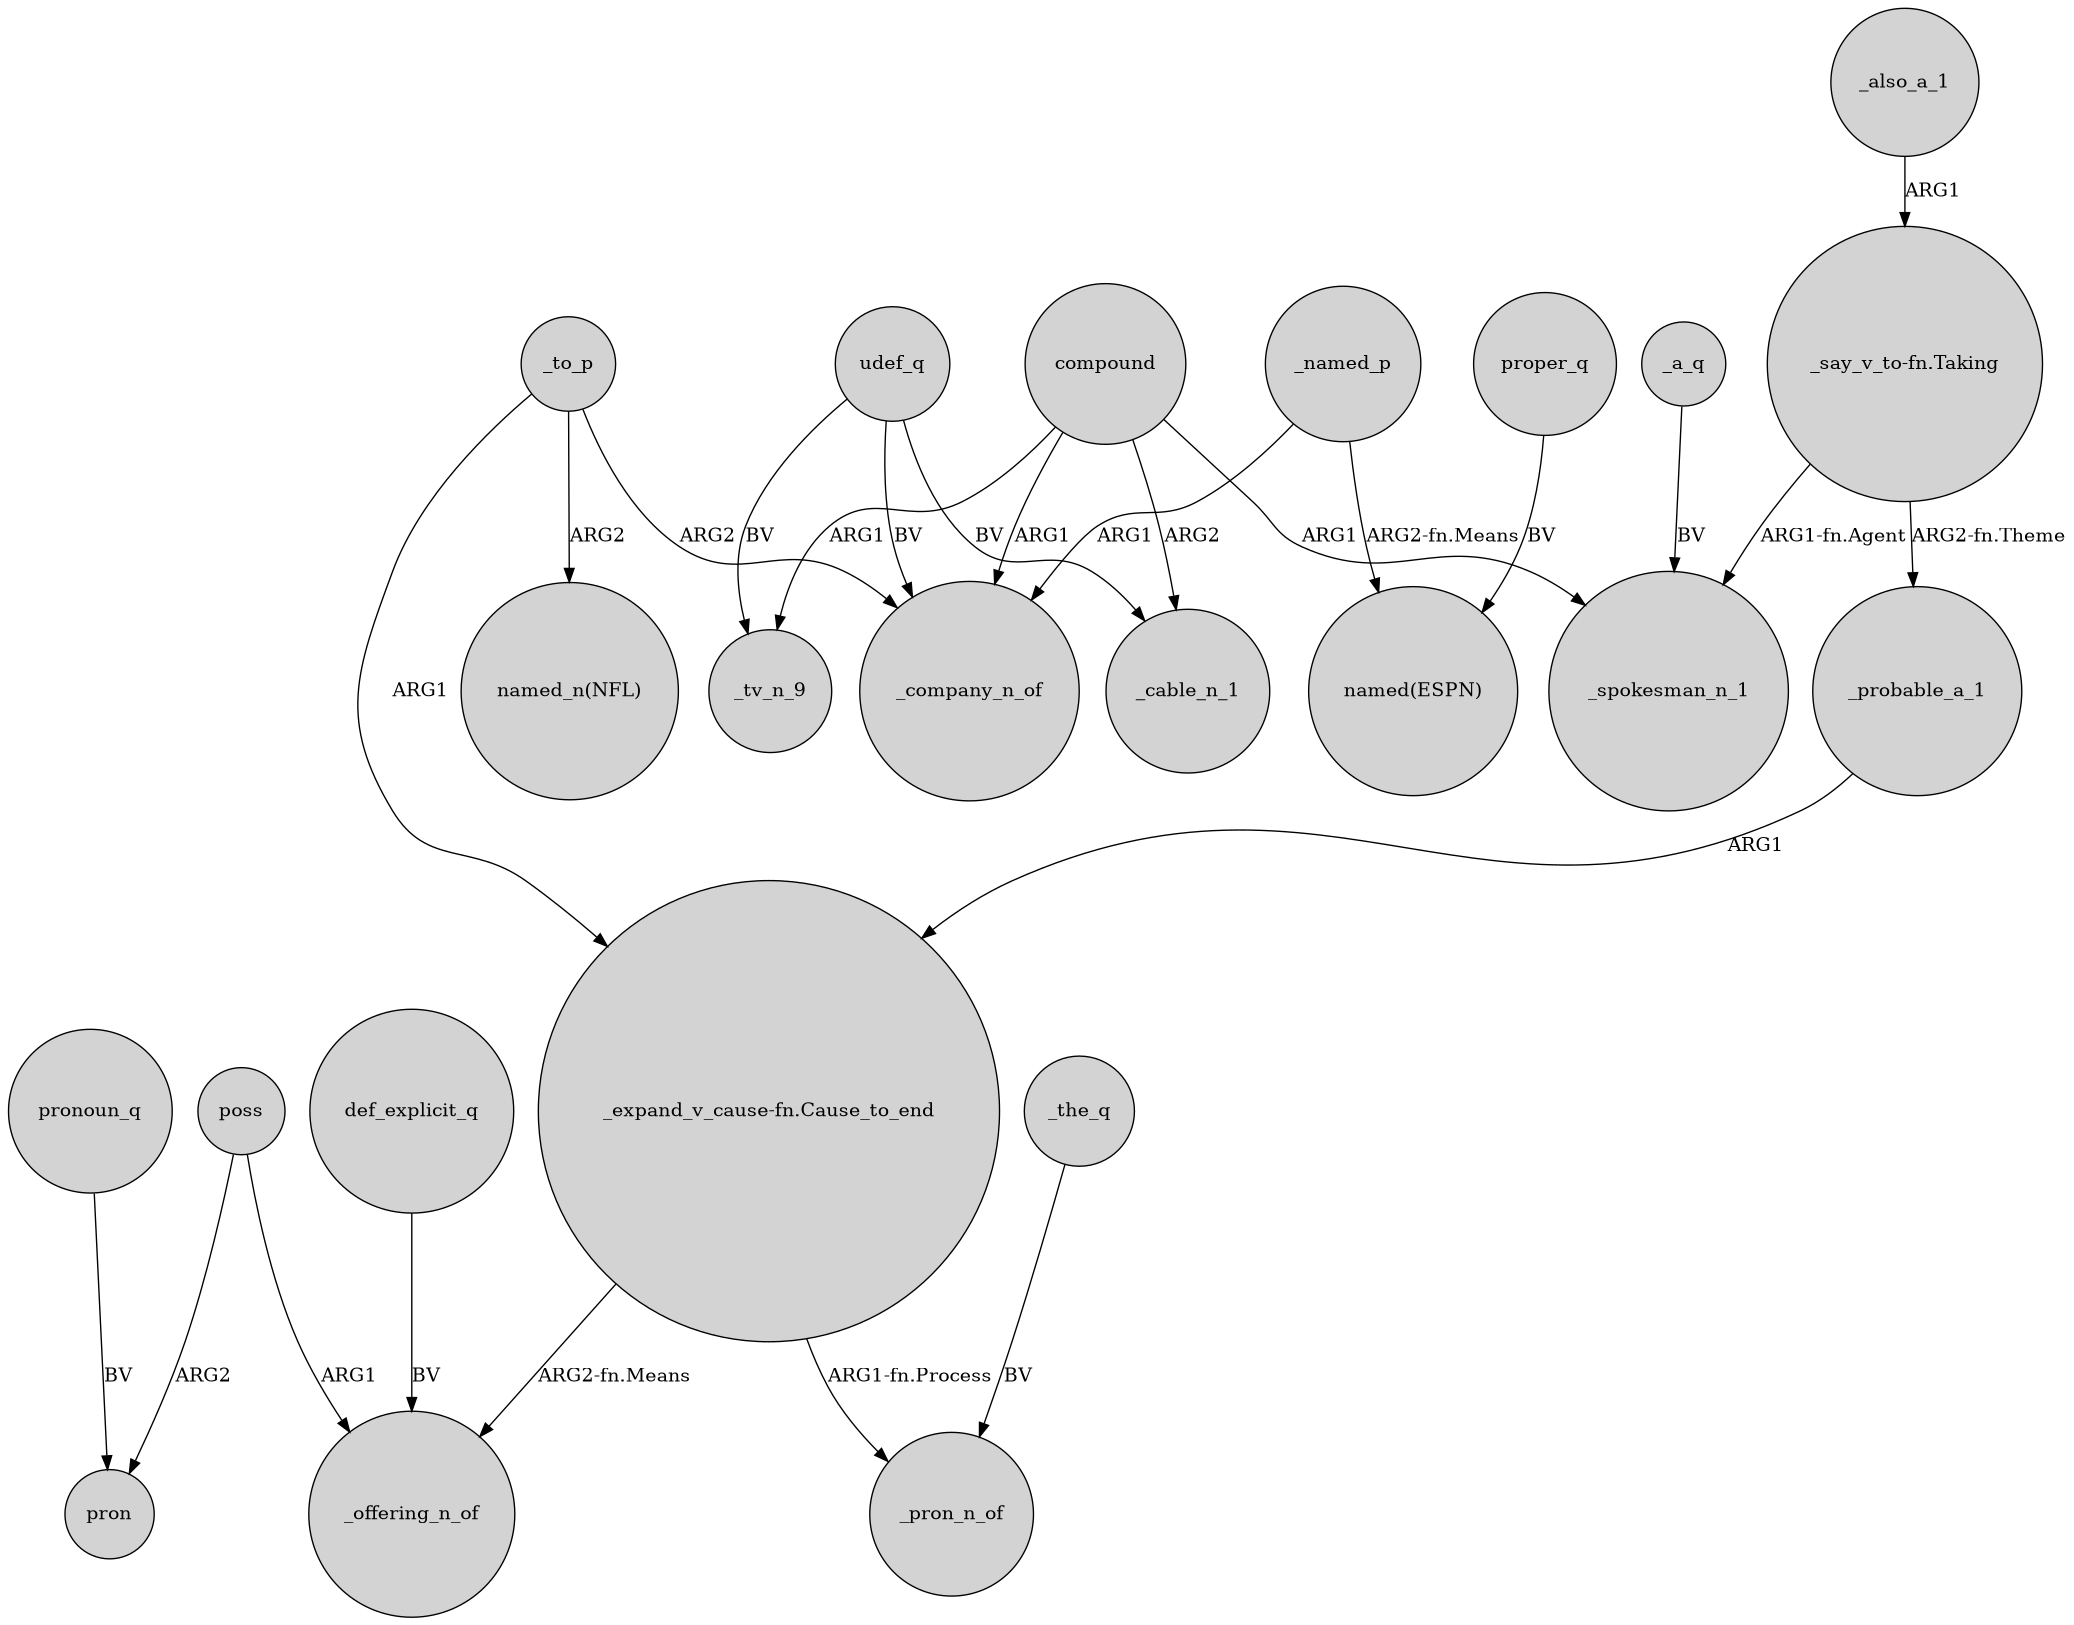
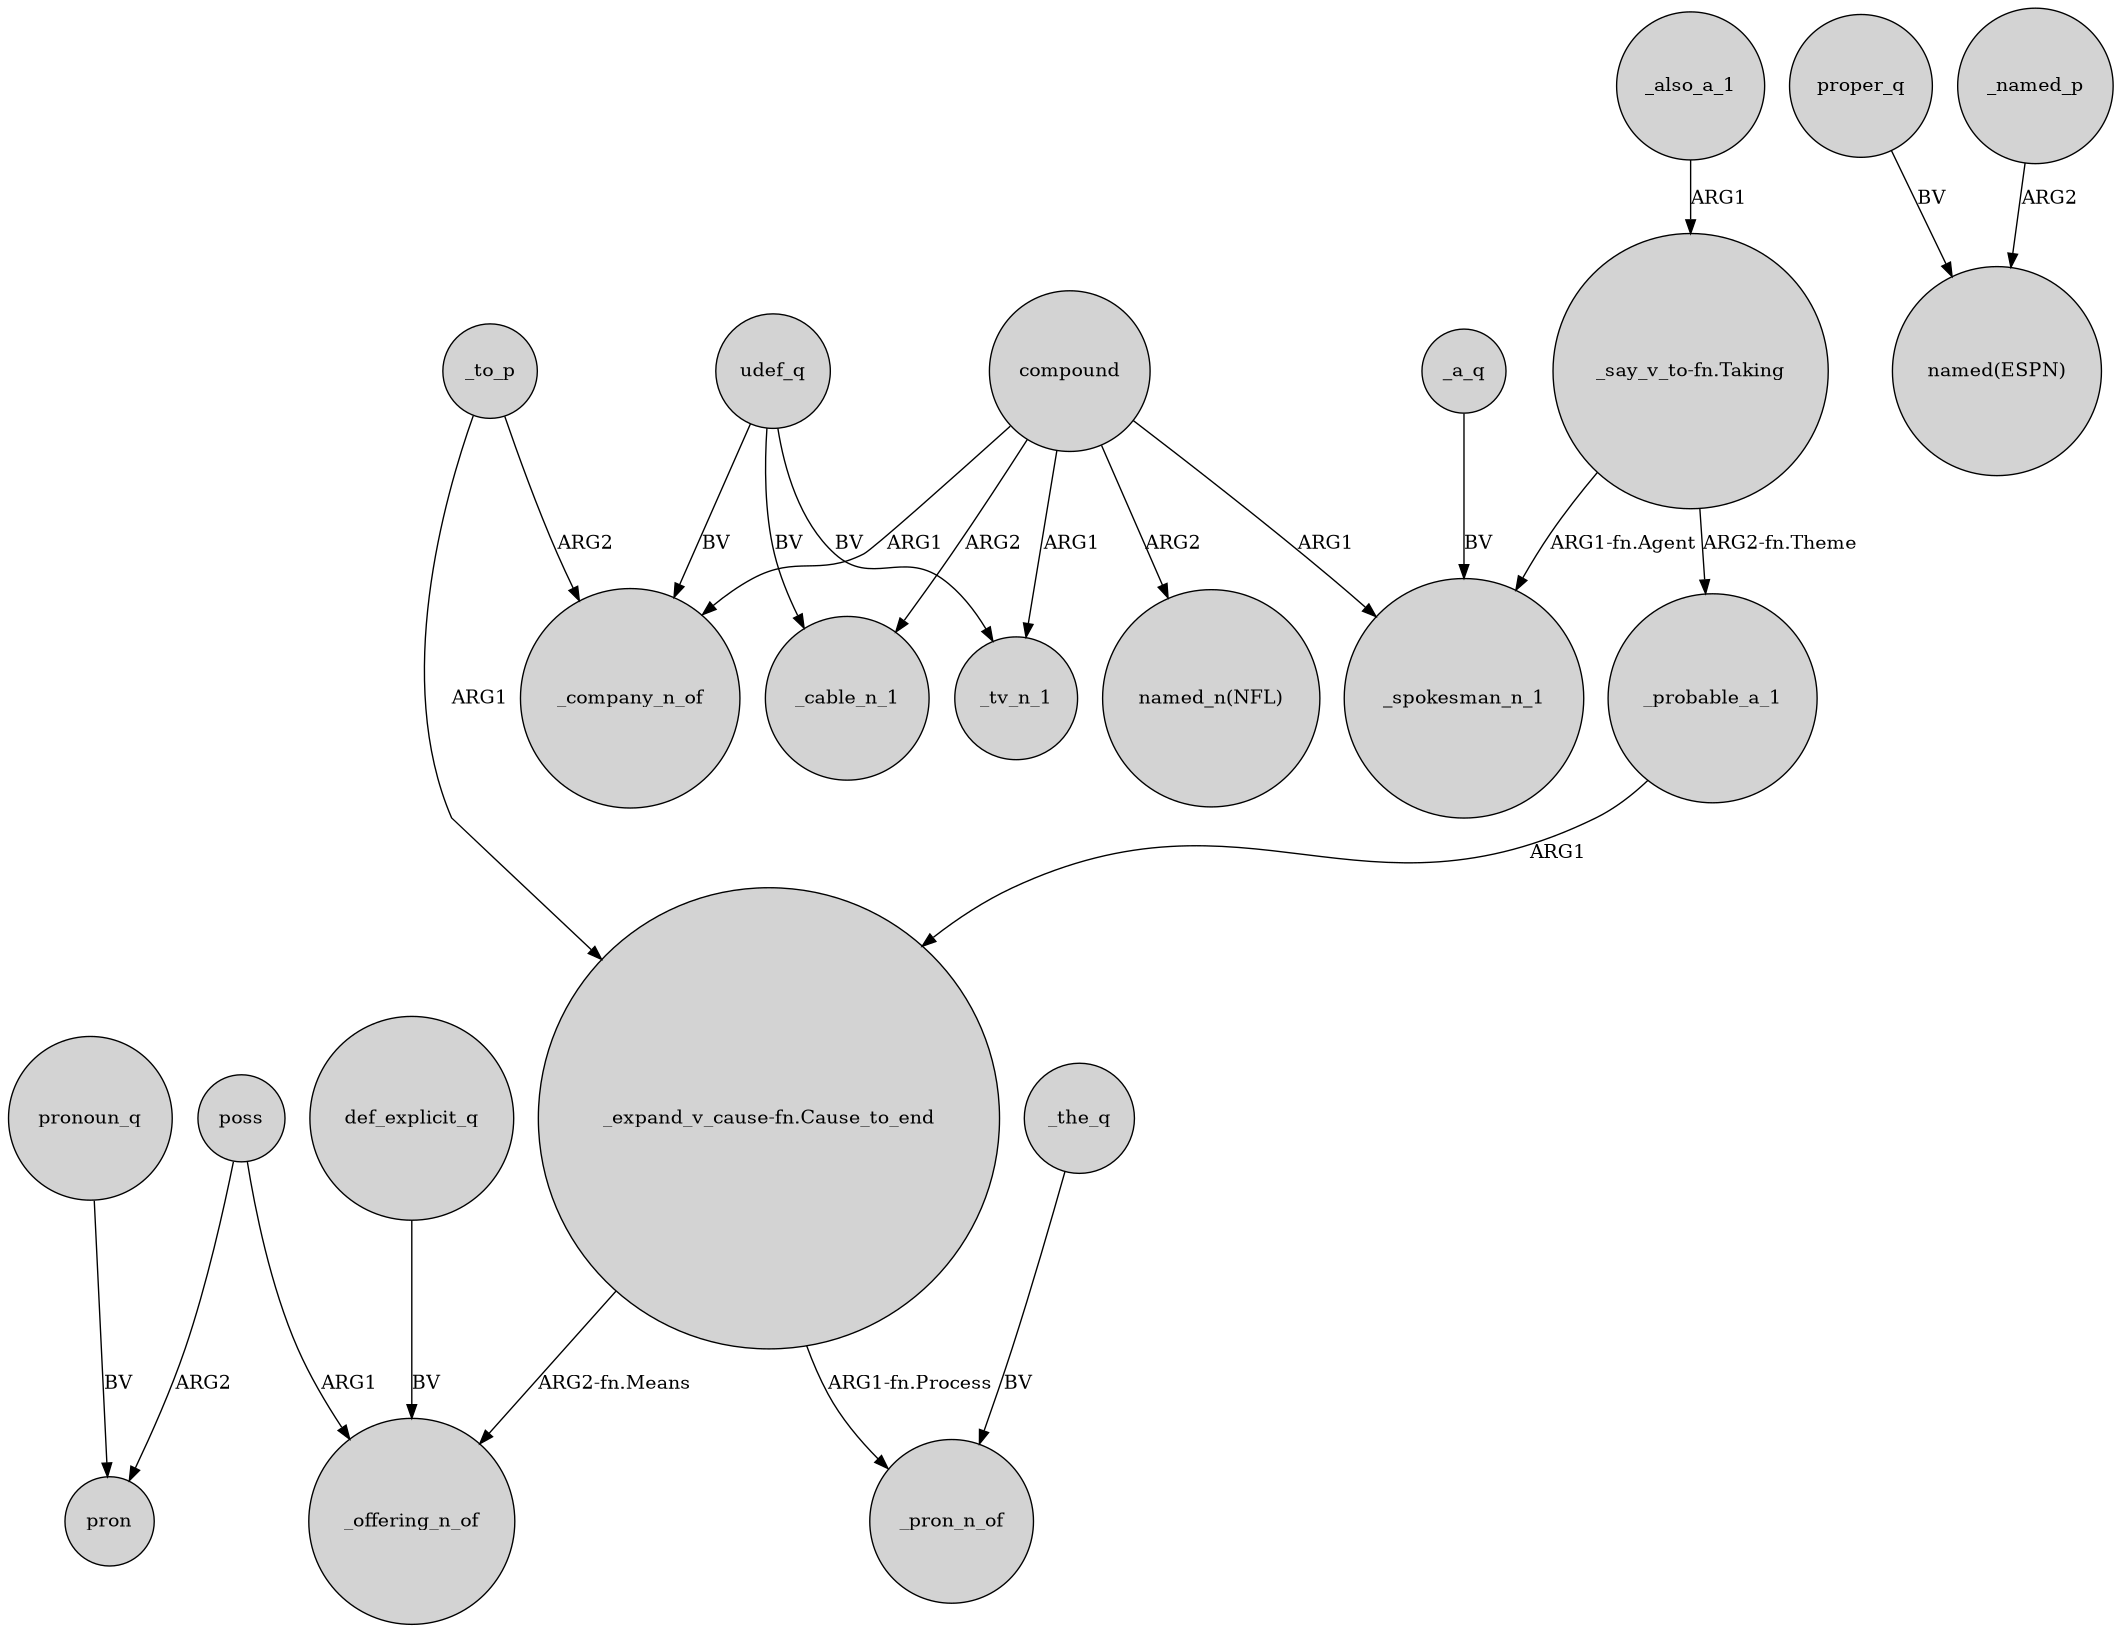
edge "_to_p" -> "named_n(NFL)": now "compound" -> "named_n(NFL)"
edge "_named_p" -> "_company_n_of": removed, label "ARG1"
edge "_named_p" -> "named(ESPN)": label "ARG2-fn.Means" -> "ARG2"
node "_tv_n_9": label "_tv_n_9" -> "_tv_n_1"
